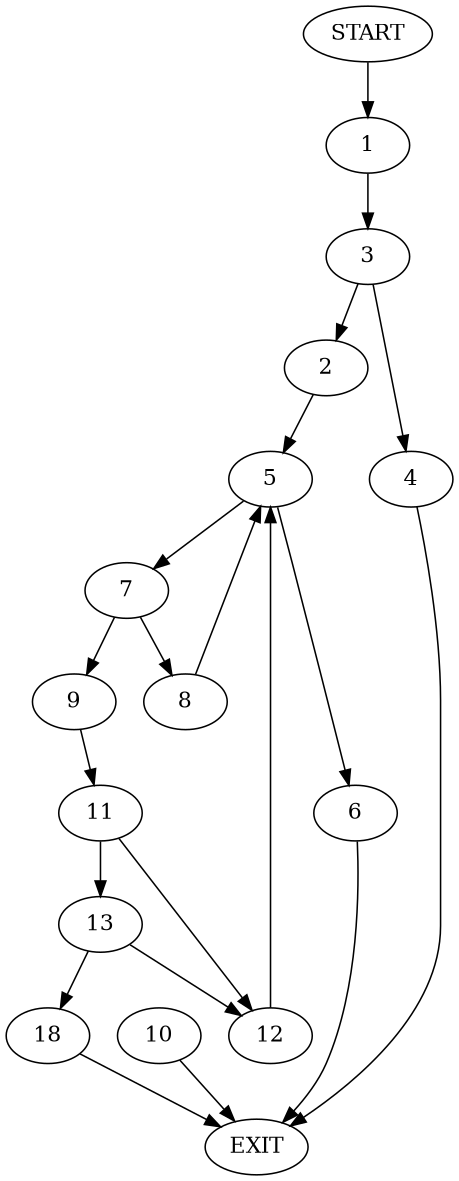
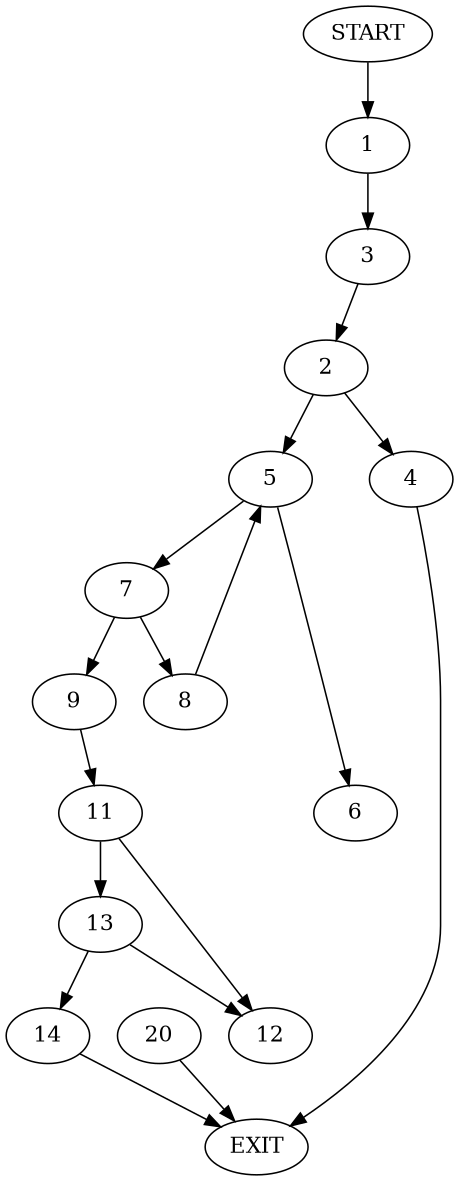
edge "3" -> "4": now "2" -> "4"
edge "12" -> "5": removed
edge "6" -> "EXIT": removed
node "18": label "18" -> "14"
node "10": label "10" -> "20"
